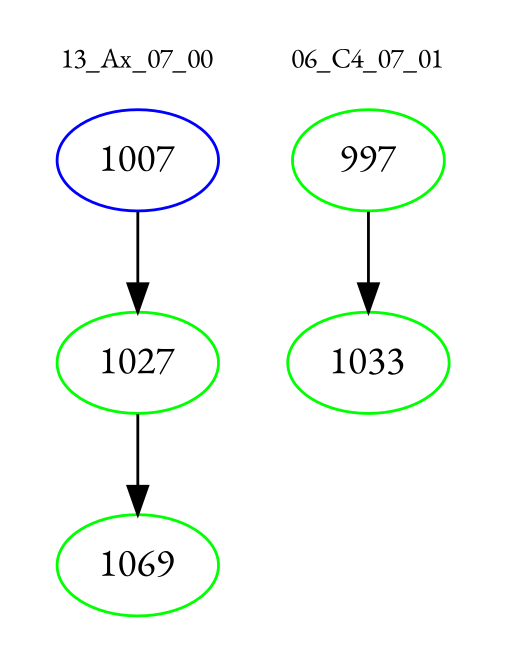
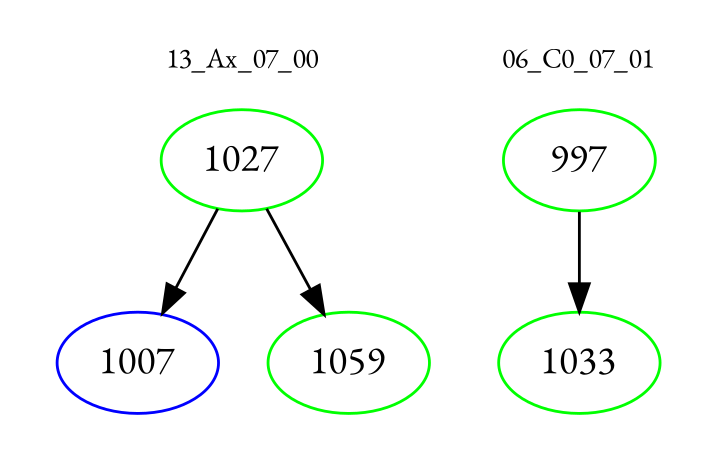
cluster "06_C4_07_01": label "06_C4_07_01" -> "06_C0_07_01"
edge "1007" -> "1027": reversed
node "1069": label "1069" -> "1059"
